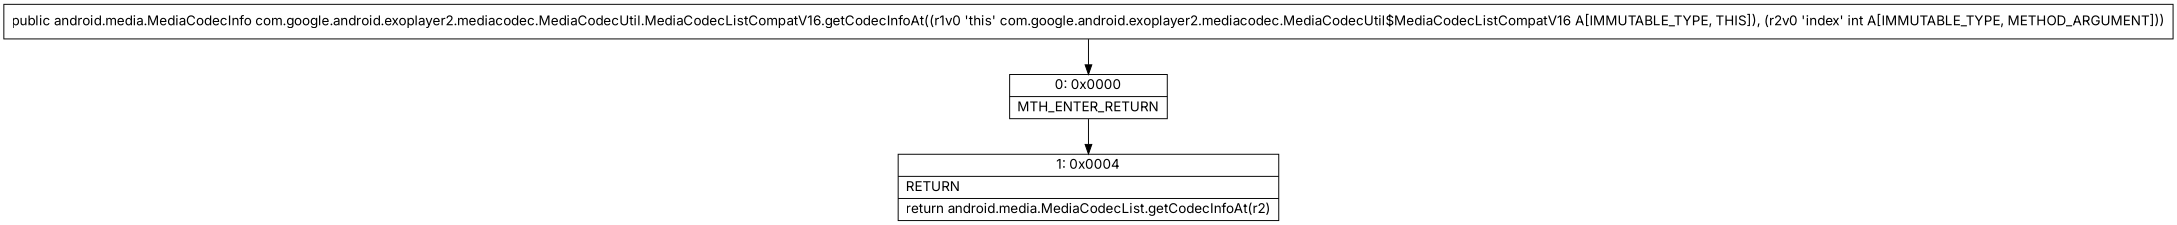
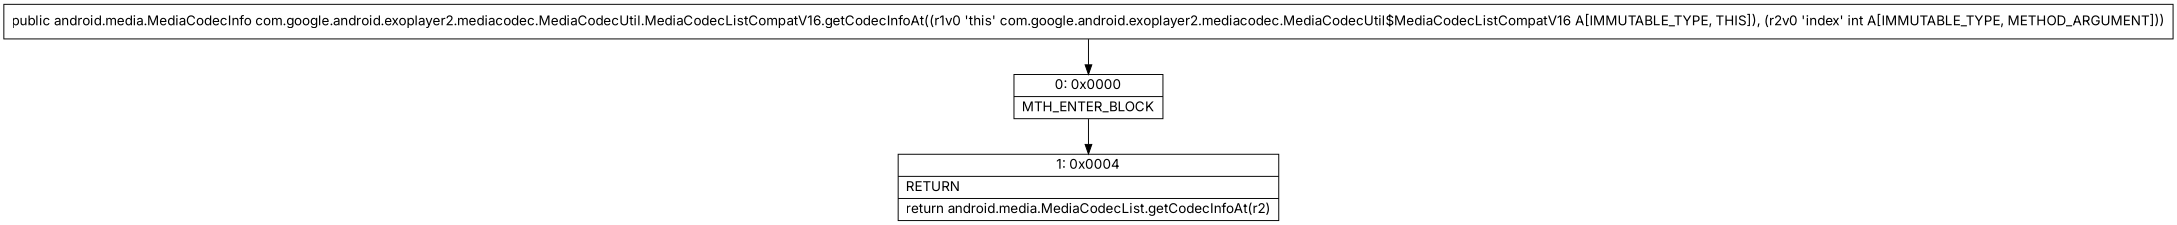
node "0: 0x0000": text "MTH_ENTER_RETURN" -> "MTH_ENTER_BLOCK"
